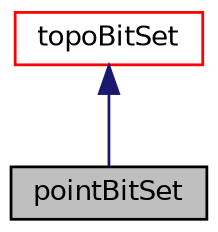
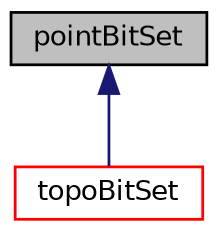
edge "pointBitSet" -> "topoBitSet": reversed
